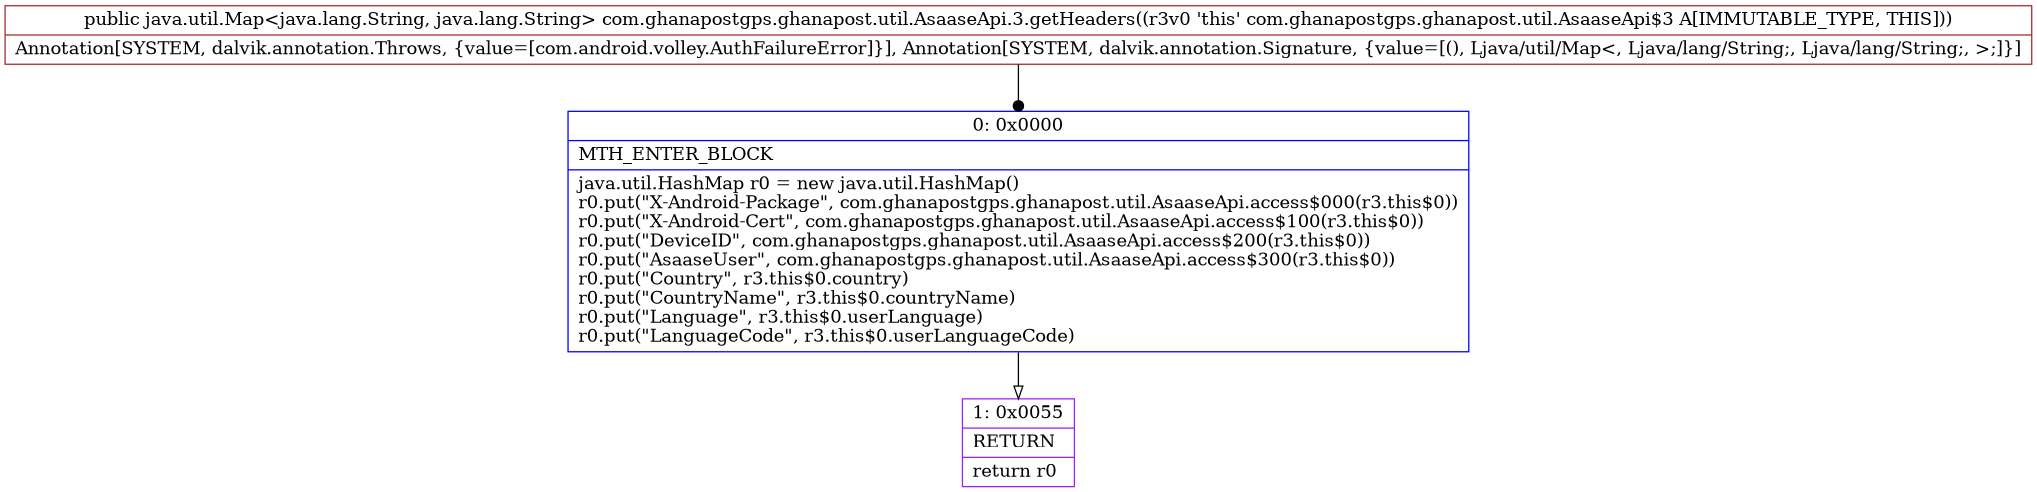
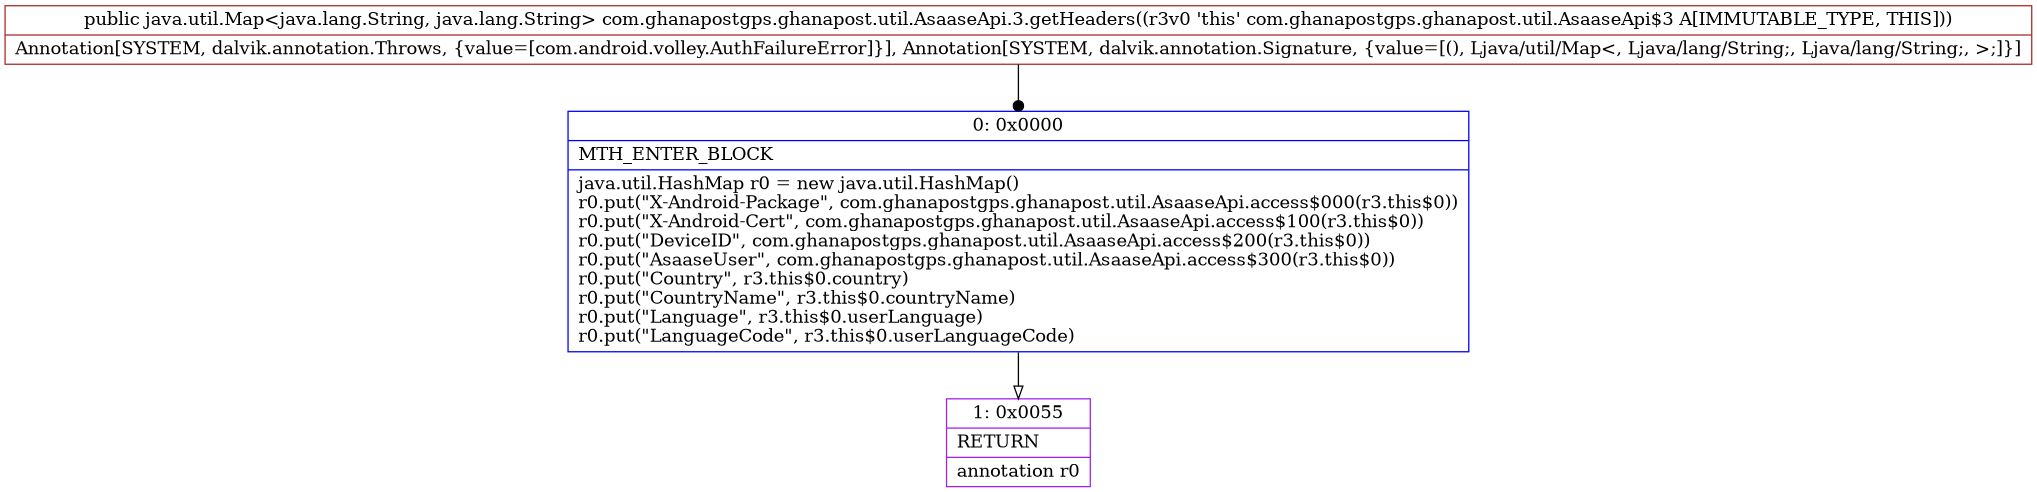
node "1: 0x0055": text "return r0" -> "annotation r0"
